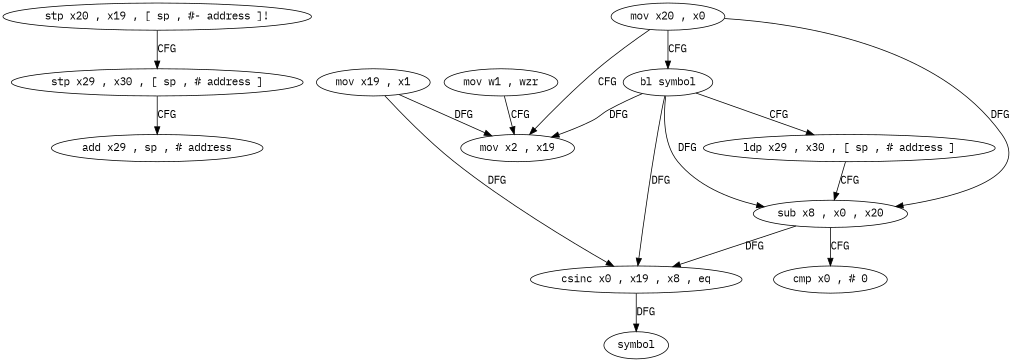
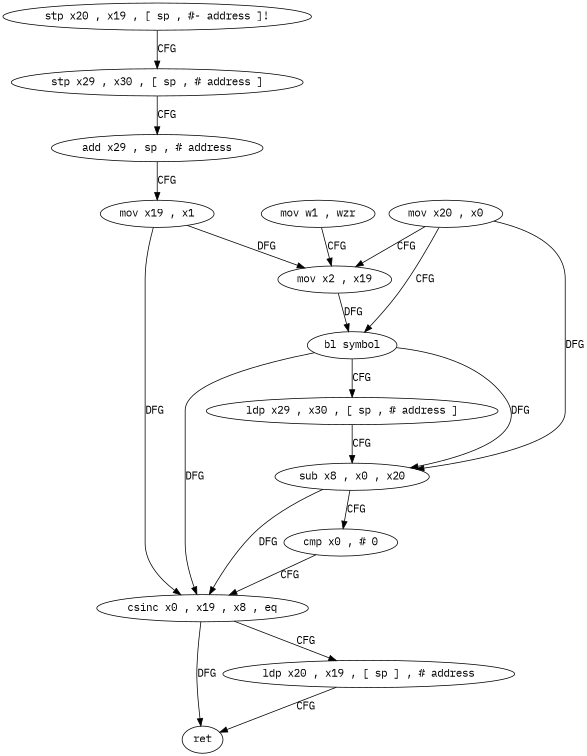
edge "bl symbol" -> "mov x2 , x19": reversed
edge "add x29 , sp , # address" -> "mov x19 , x1": added, label "CFG"
node "symbol": label "symbol" -> "ret"
edge "cmp x0 , # 0" -> "csinc x0 , x19 , x8 , eq": added, label "CFG"
node "ldp x20 , x19 , [ sp ] , # address": added
